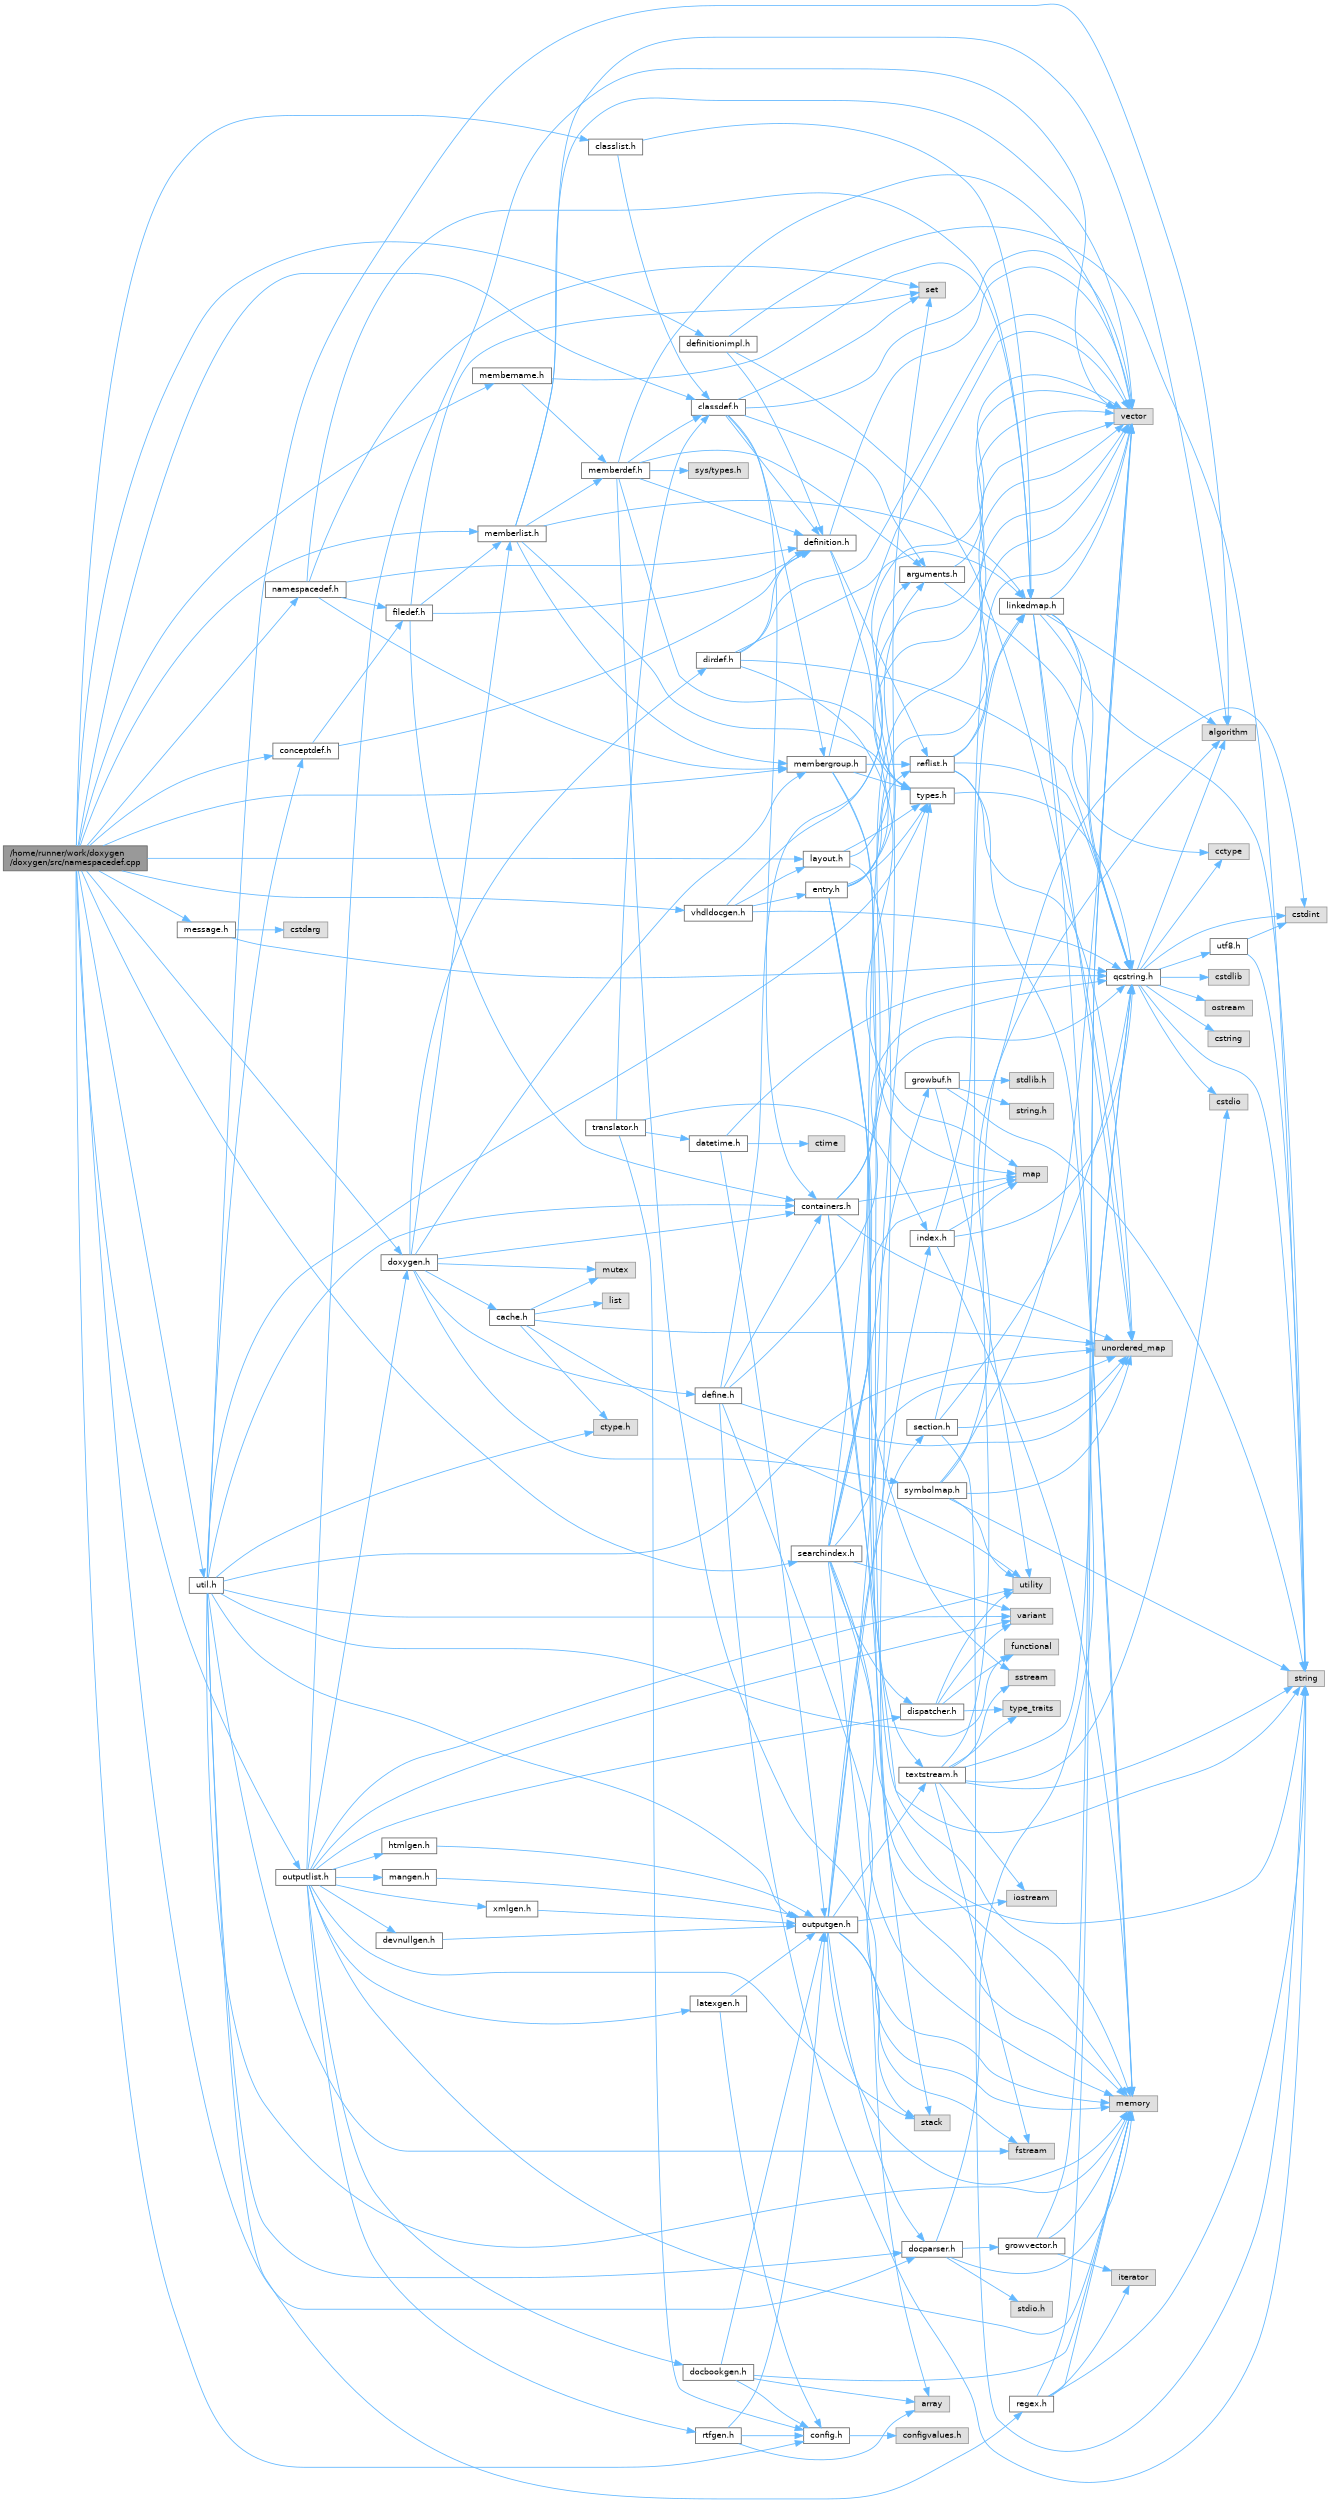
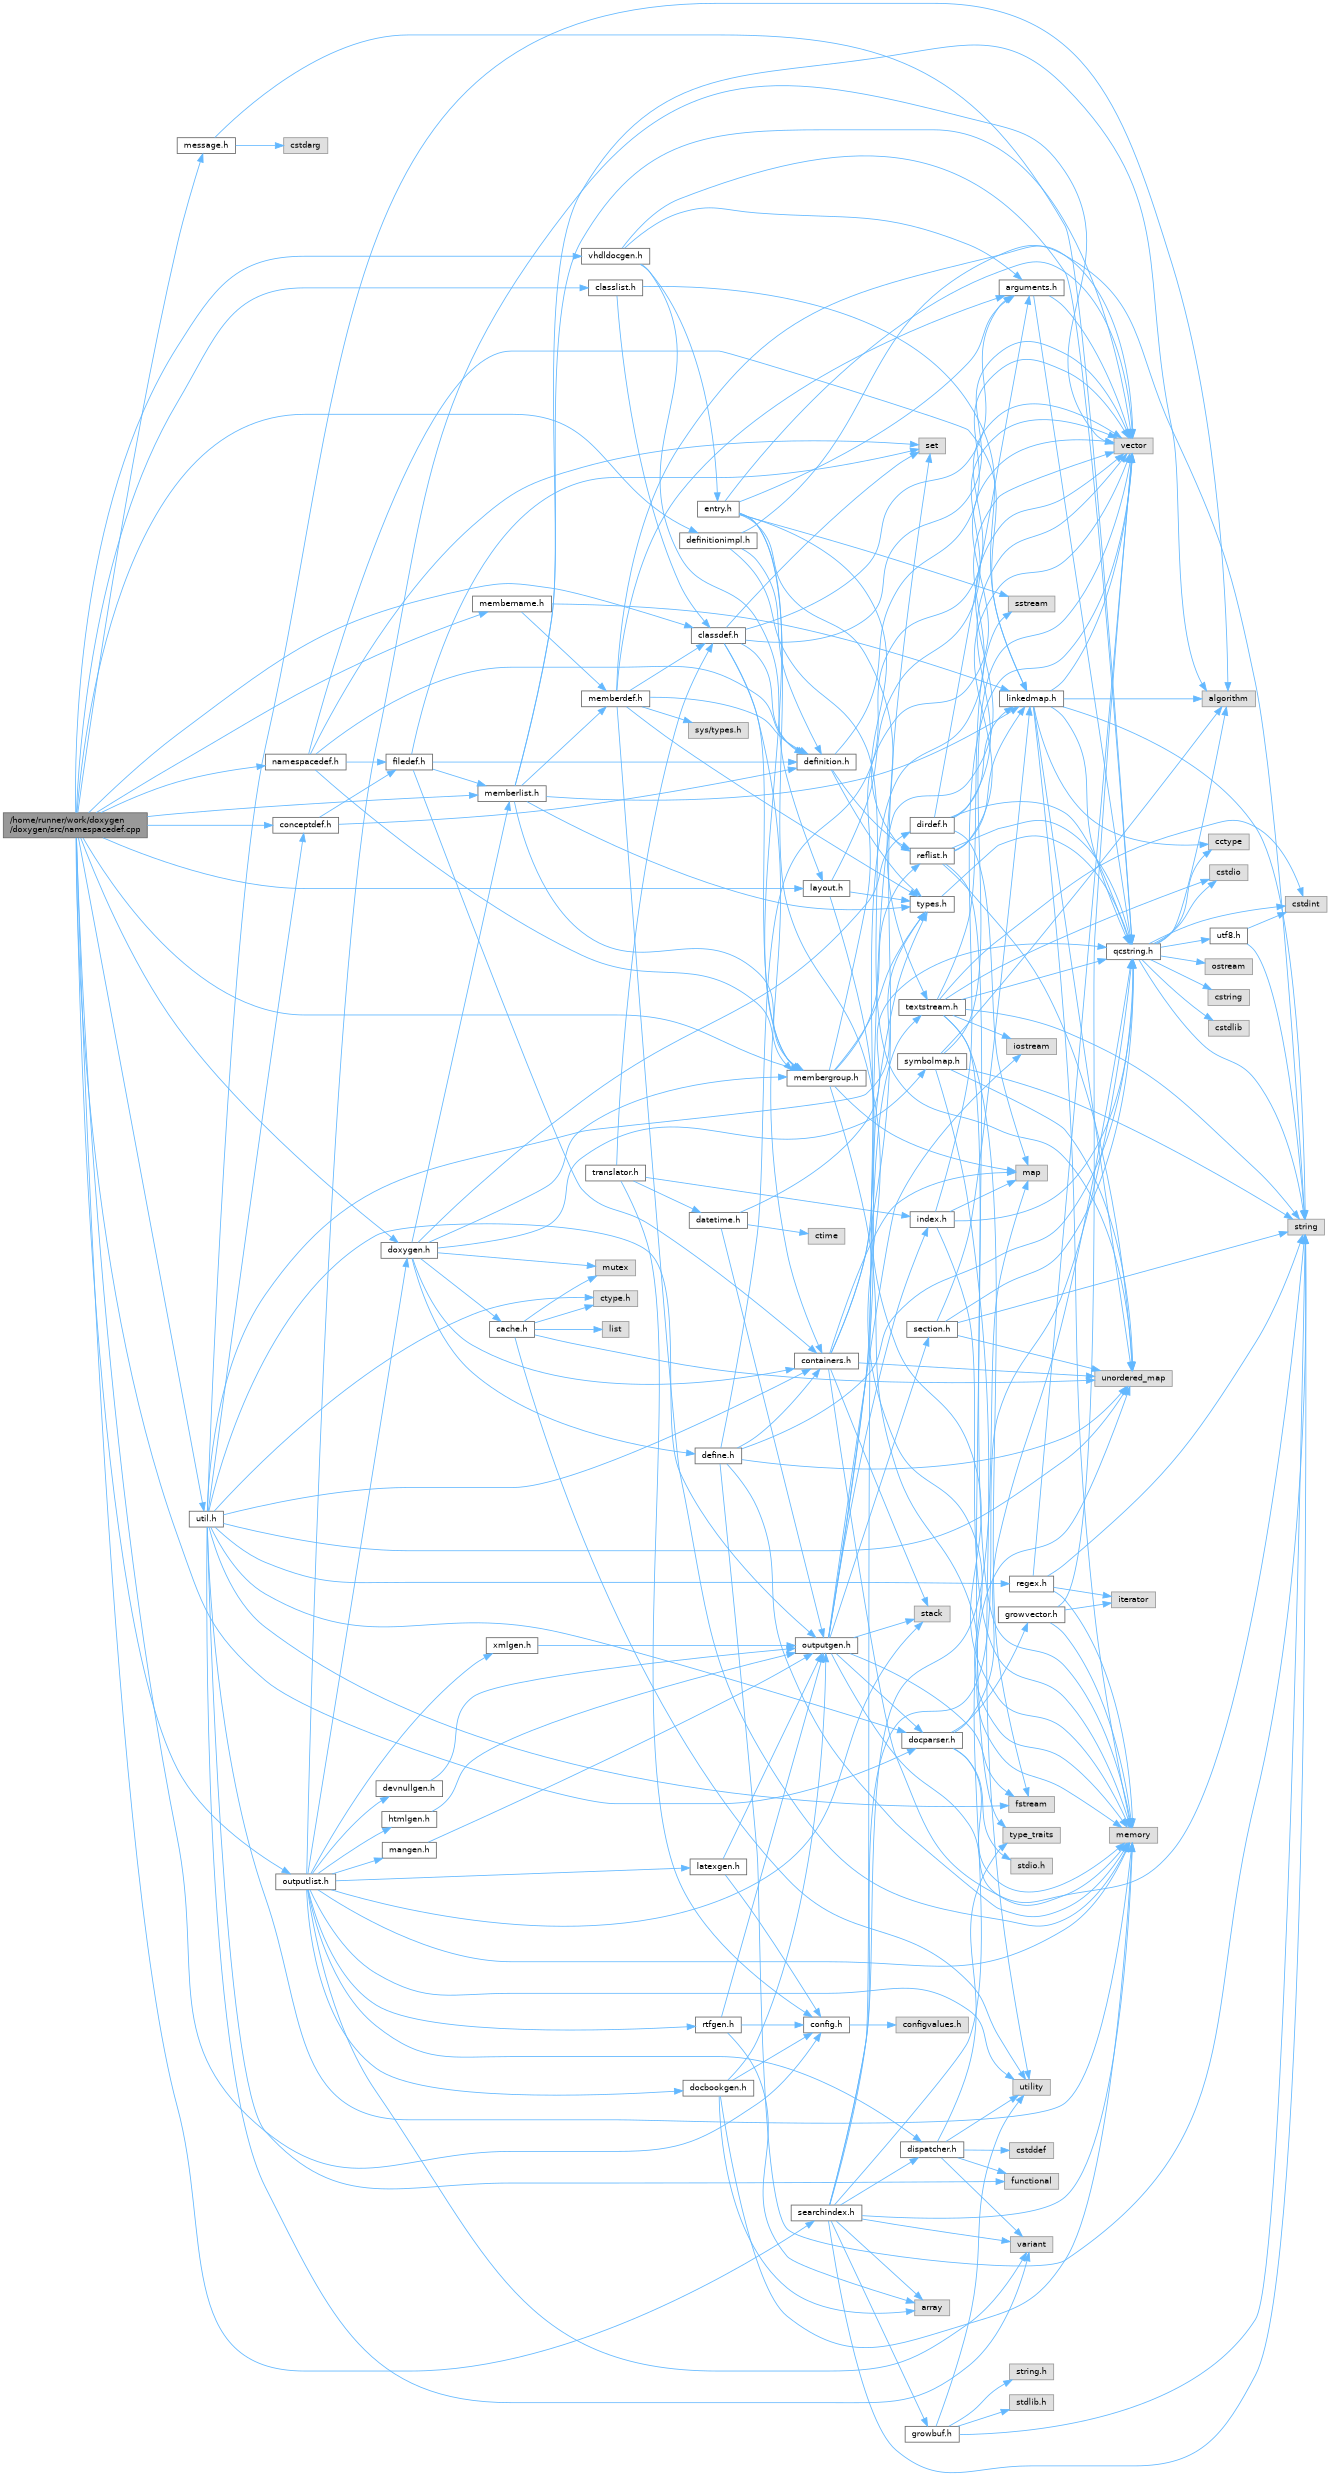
edge "dirdef.h" -> "definition.h": now "dirdef.h" -> "arguments.h"
edge "entry.h" -> "types.h": now "entry.h" -> "membergroup.h"
node "cstddef": added
